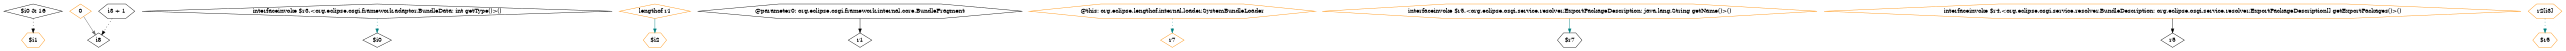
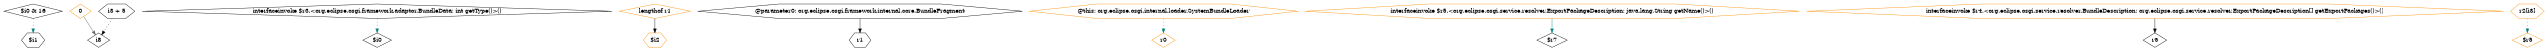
node "i3 + 1": label "i3 + 1" -> "i3 + 5"
node "@this: org.eclipse.lengthof.internal.loader.SystemBundleLoader": label "@this: org.eclipse.lengthof.internal.loader.SystemBundleLoader" -> "@this: org.eclipse.osgi.internal.loader.SystemBundleLoader"
edge "$i0 & 16" -> "$i1": color black -> teal
edge "lengthof r1" -> "$i2": color teal -> black
node "$i1": color darkorange -> black
node "r1": shape diamond -> hexagon
node "r7": label "r7" -> "r0"
node "$r7": shape hexagon -> diamond
node "$r5": shape hexagon -> diamond
